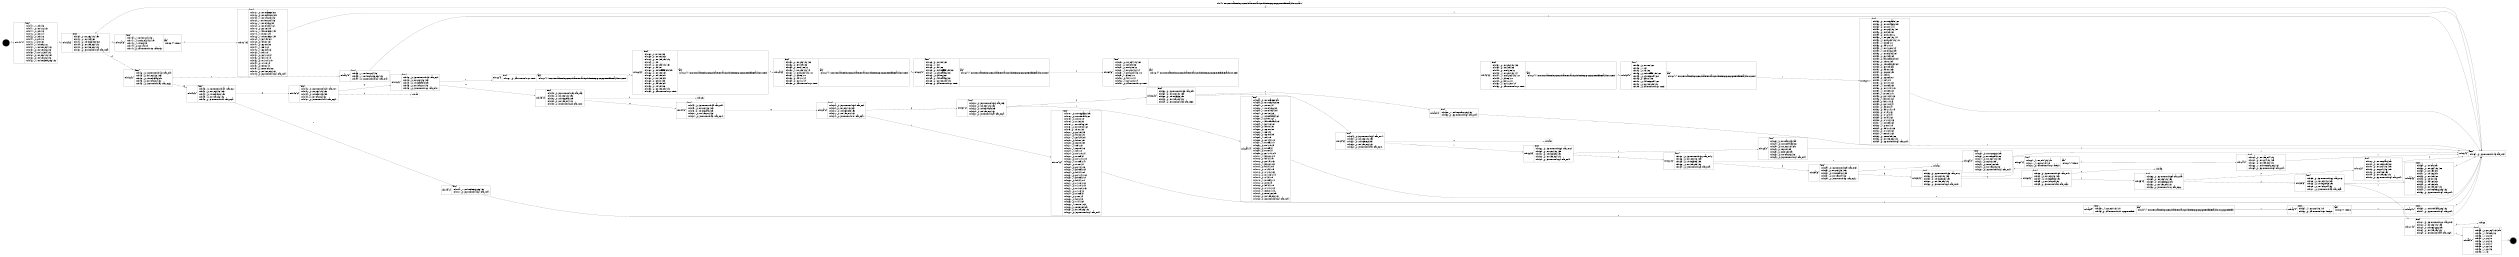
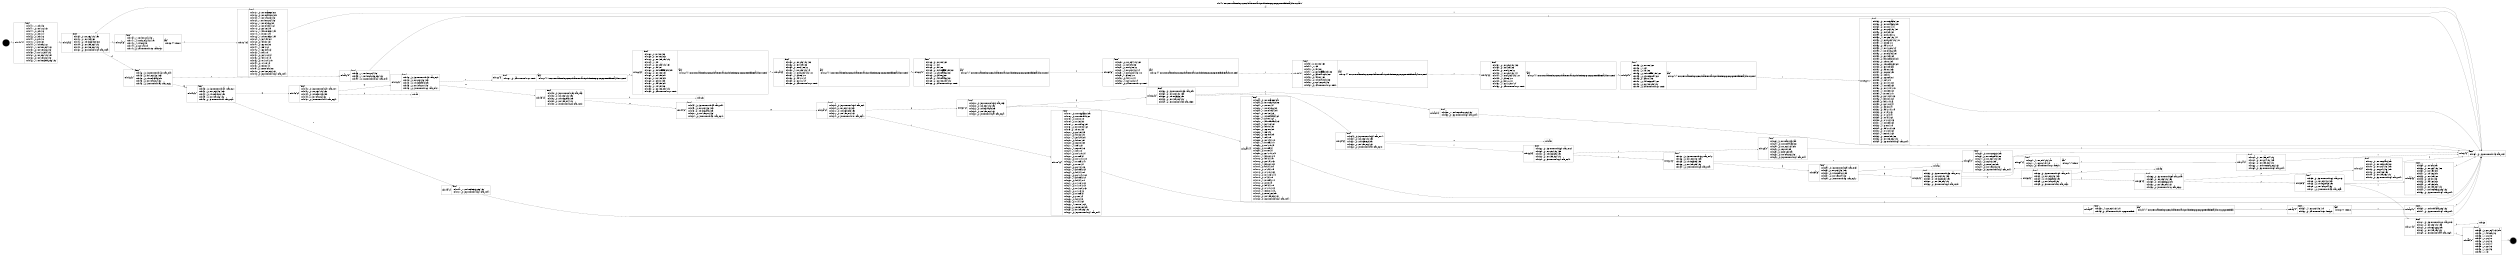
node "0x40190f [40]": added
